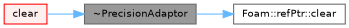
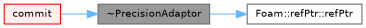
node "clear": label "clear" -> "commit"
node "Foam::refPtr::clear": label "Foam::refPtr::clear" -> "Foam::refPtr::refPtr"
